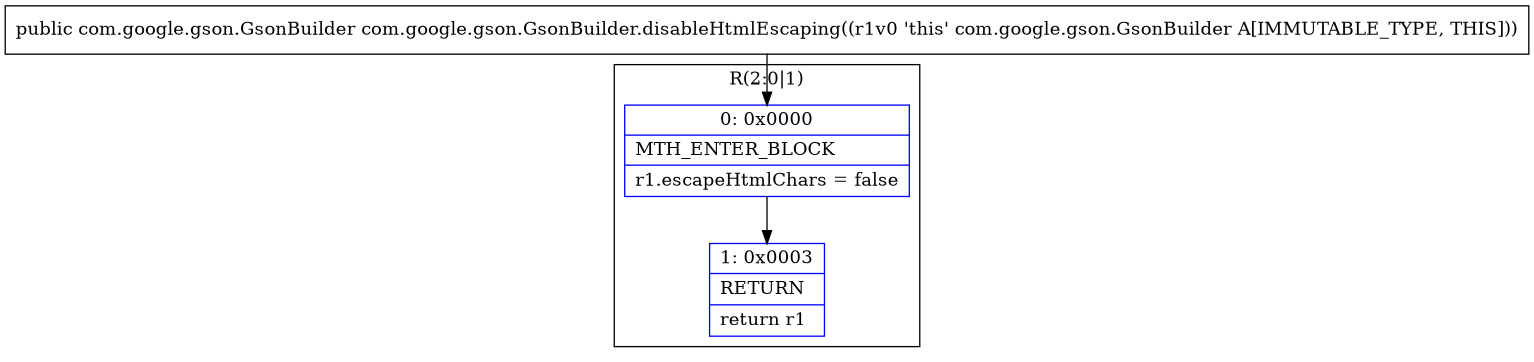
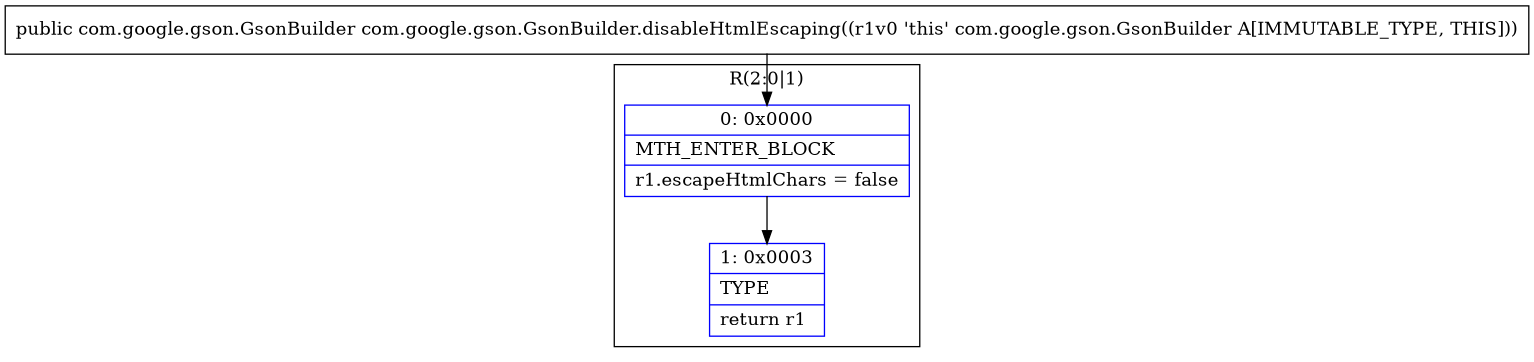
node "1: 0x0003": text "RETURN" -> "TYPE"
